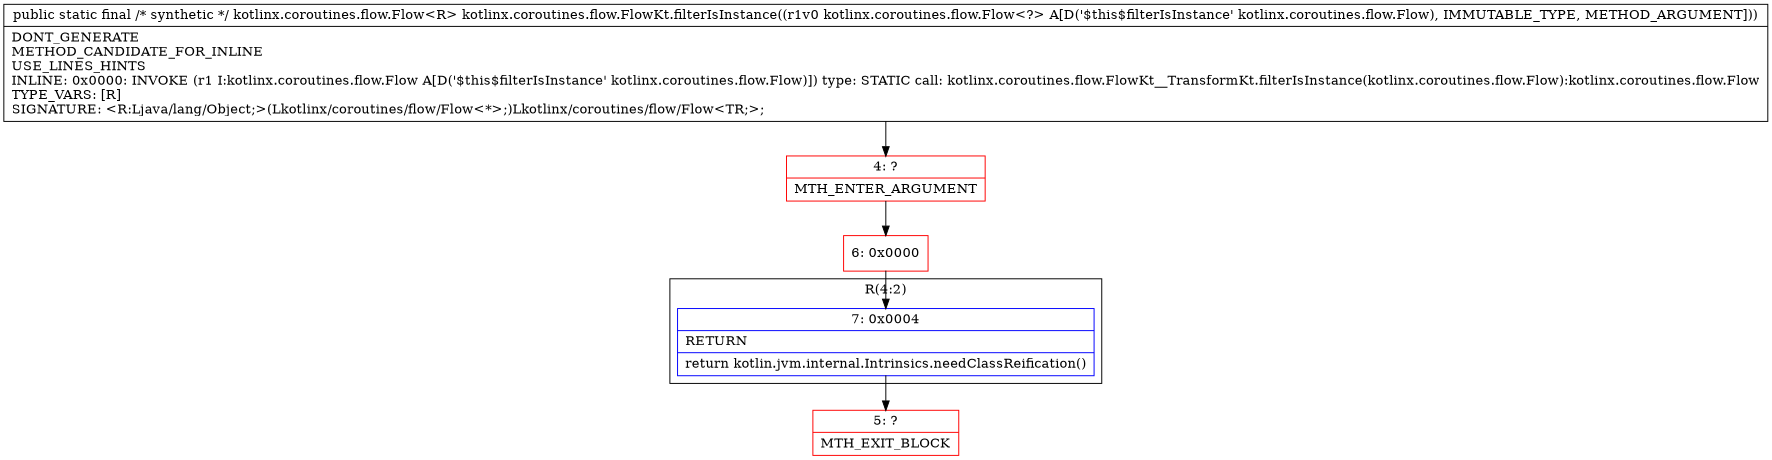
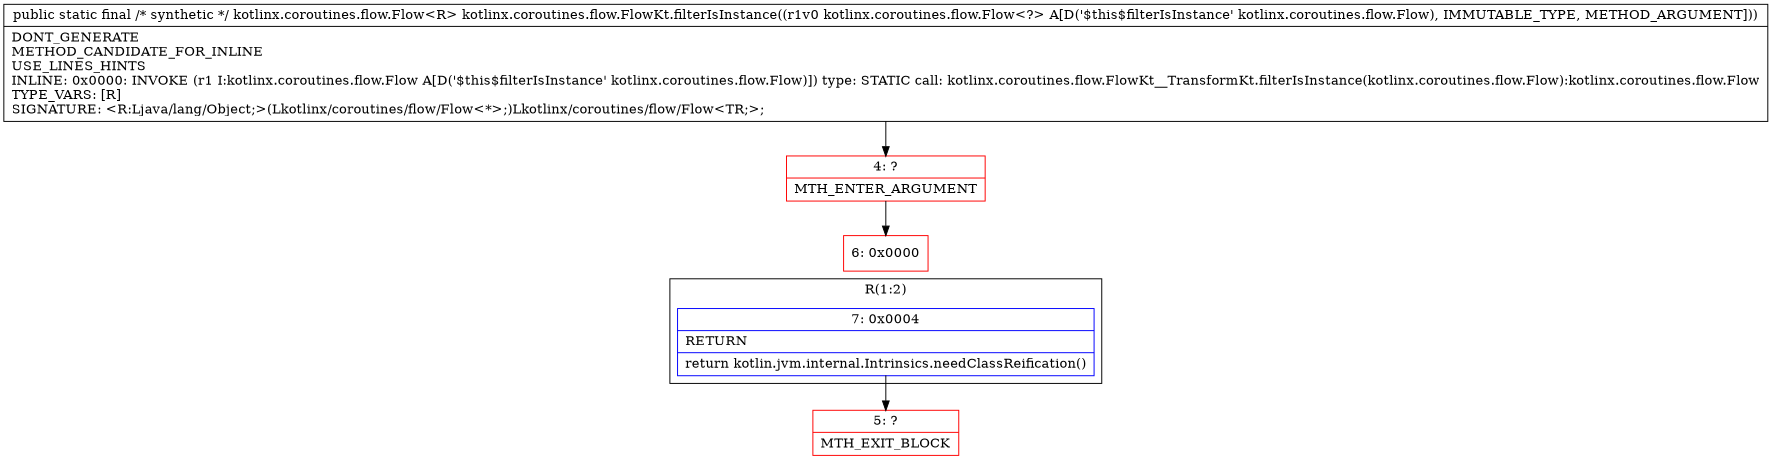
edge "6: 0x0000" -> "7: 0x0004": removed
cluster "R(4:2)": label "R(4:2)" -> "R(1:2)"
